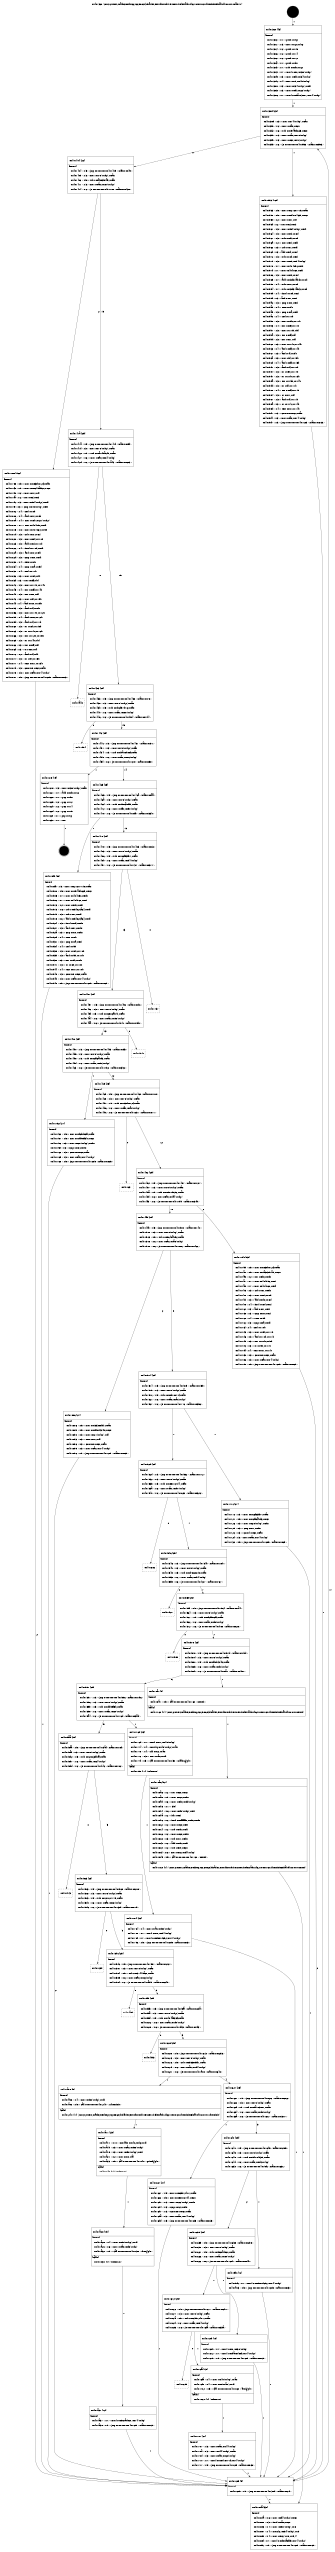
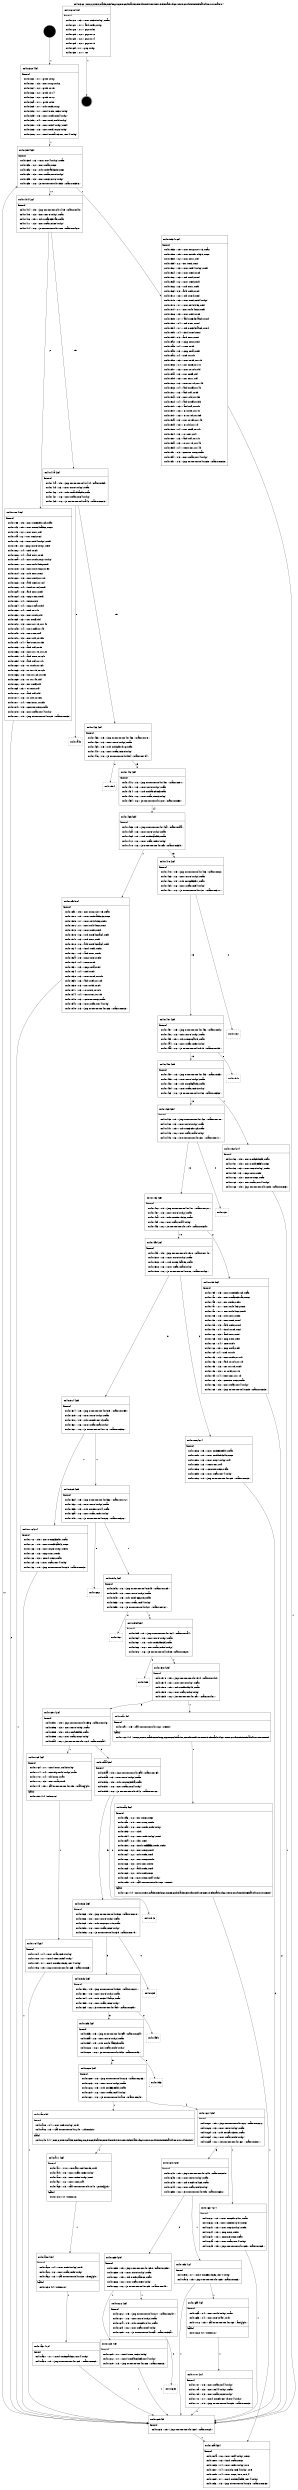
edge "0x40144c [25]" -> "0x401c1e [19]": removed, label "1"
edge "0x401672 [25]" -> "0x4016fa [13]": now "0x4019fc [12]" -> "0x4016fa [13]"
